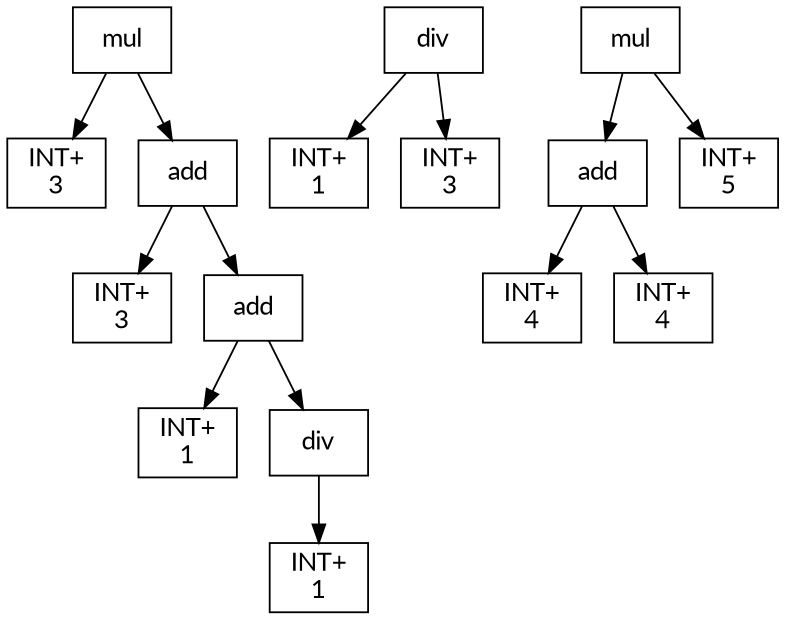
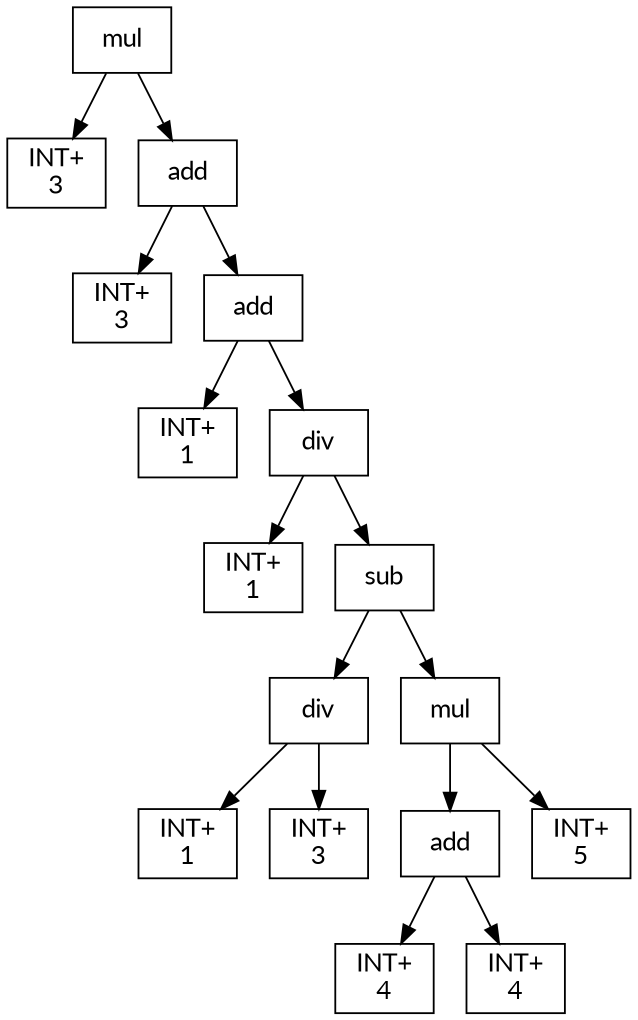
node "sub": added
